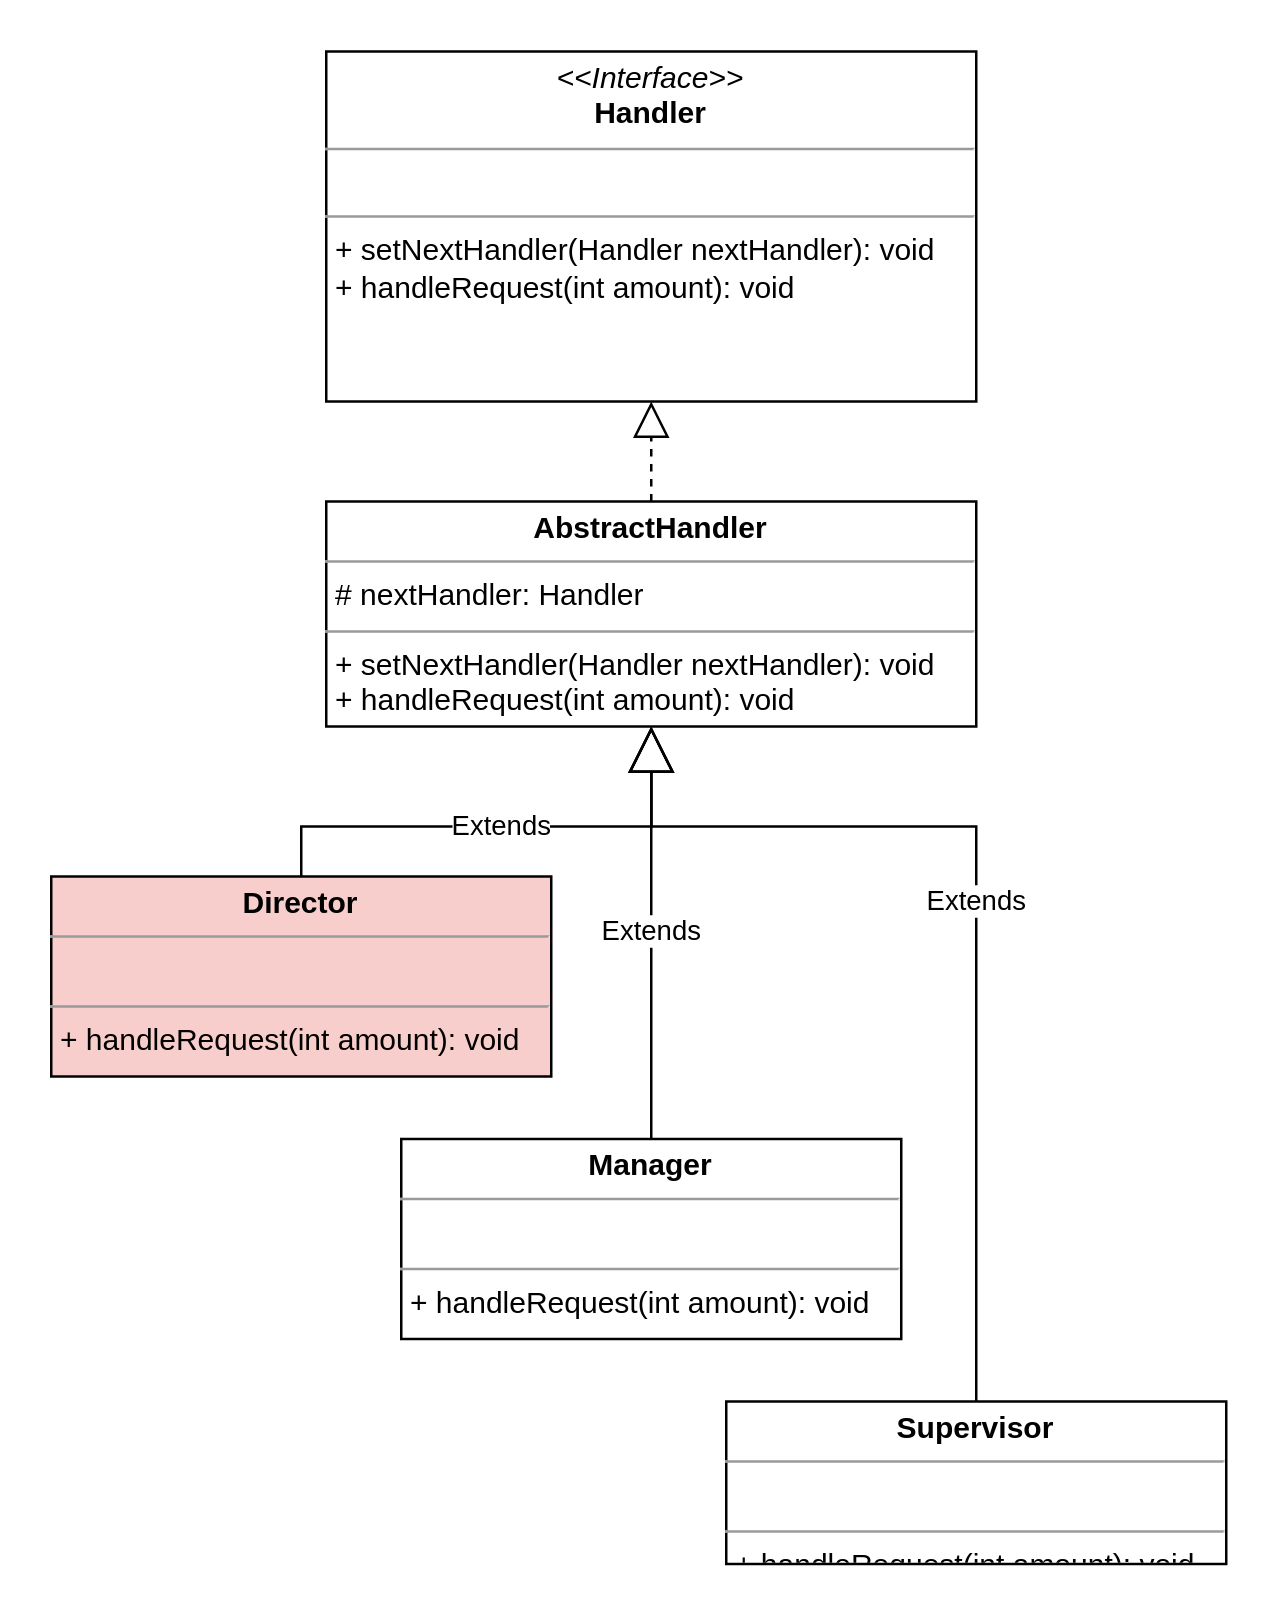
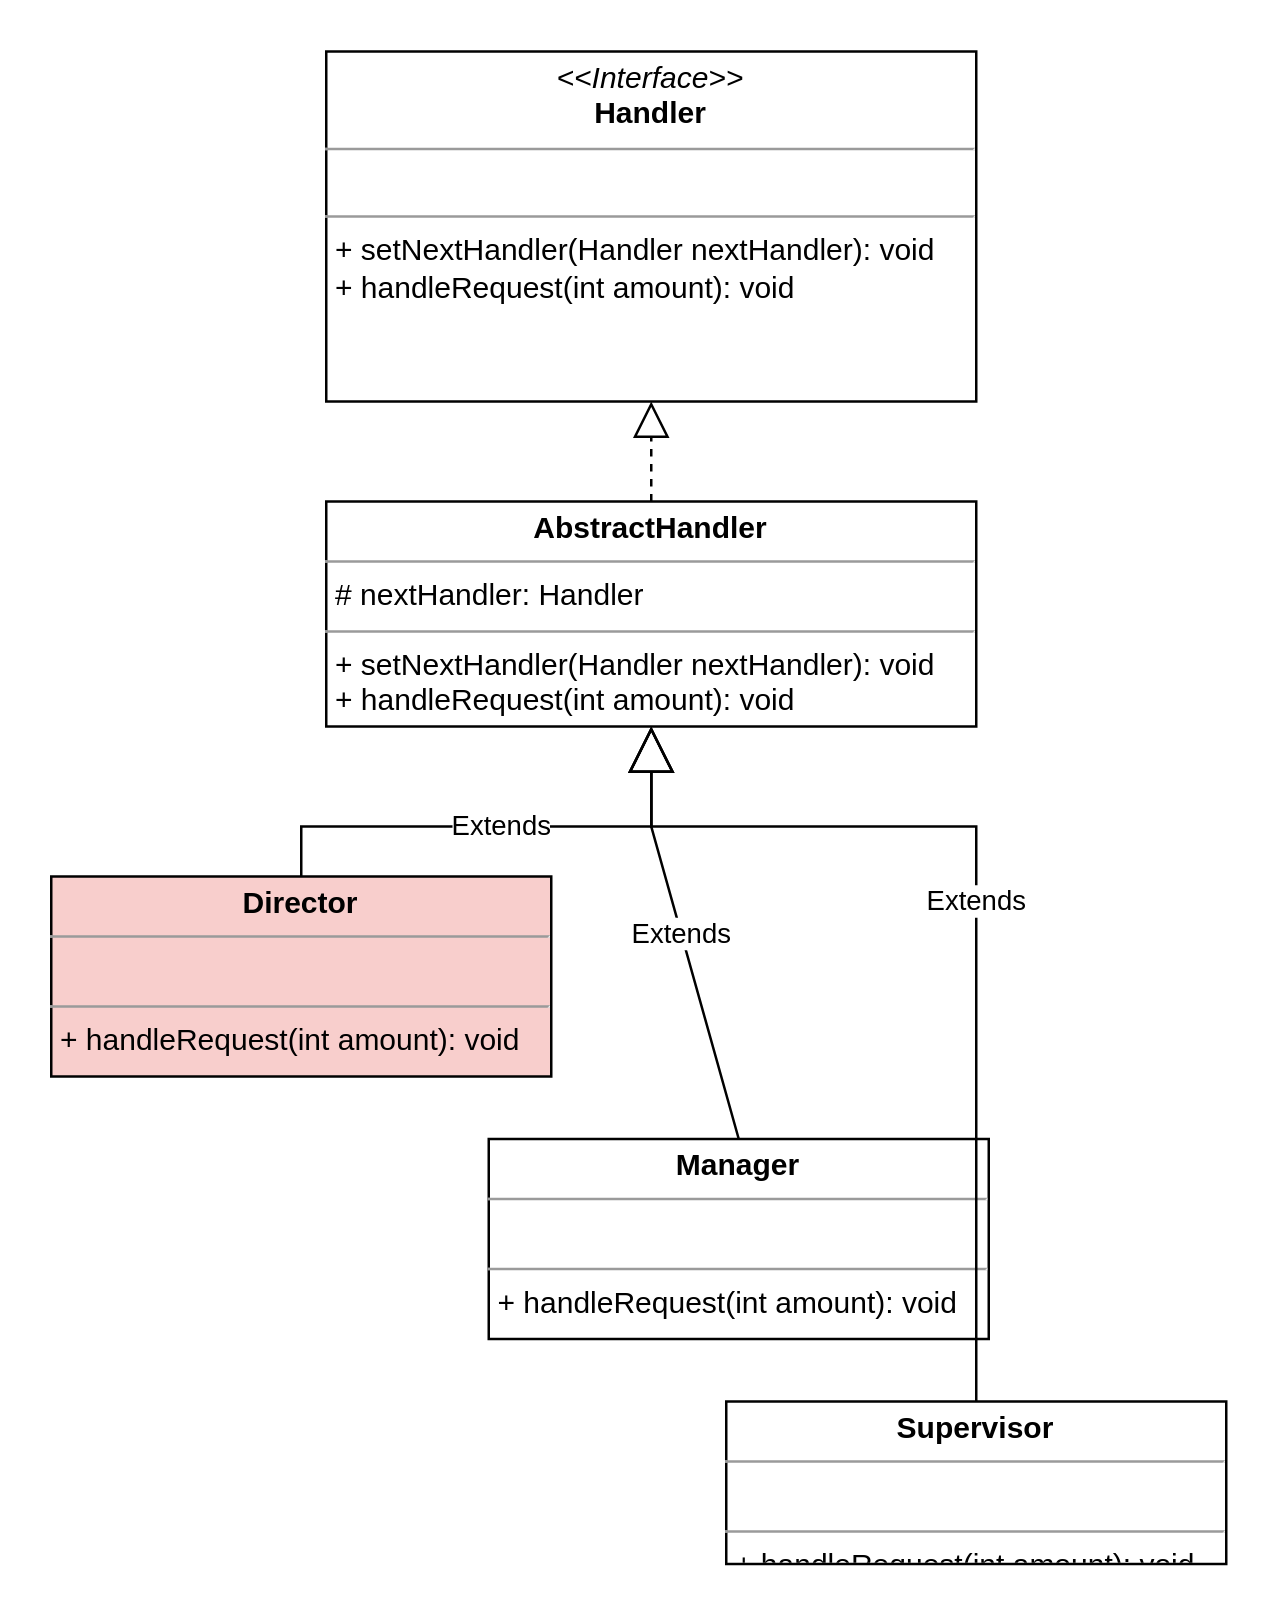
node "Manager + handleRequest(int amount): void": moved (651, 1239) -> (739, 1239)
